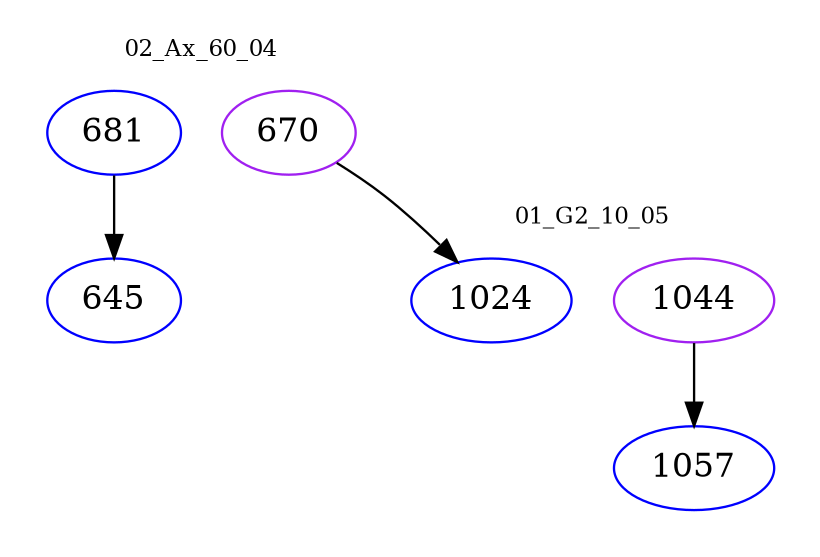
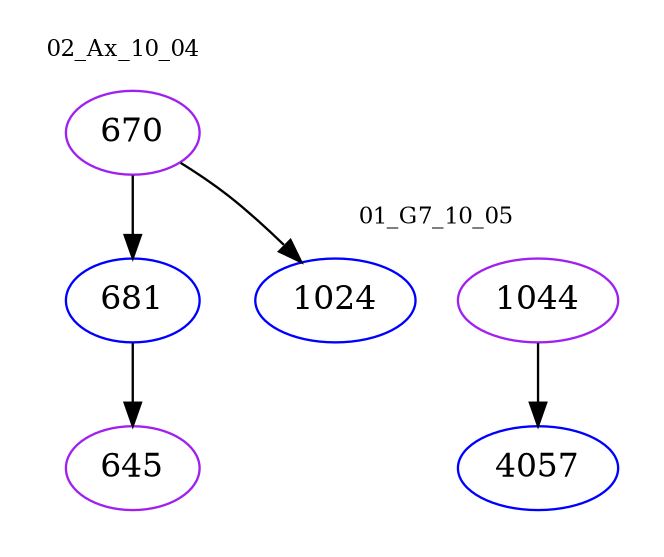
cluster "02_Ax_60_04": label "02_Ax_60_04" -> "02_Ax_10_04"
edge "670" -> "681": added
cluster "01_G2_10_05": label "01_G2_10_05" -> "01_G7_10_05"
node "645": color blue -> purple
node "1057": label "1057" -> "4057"
